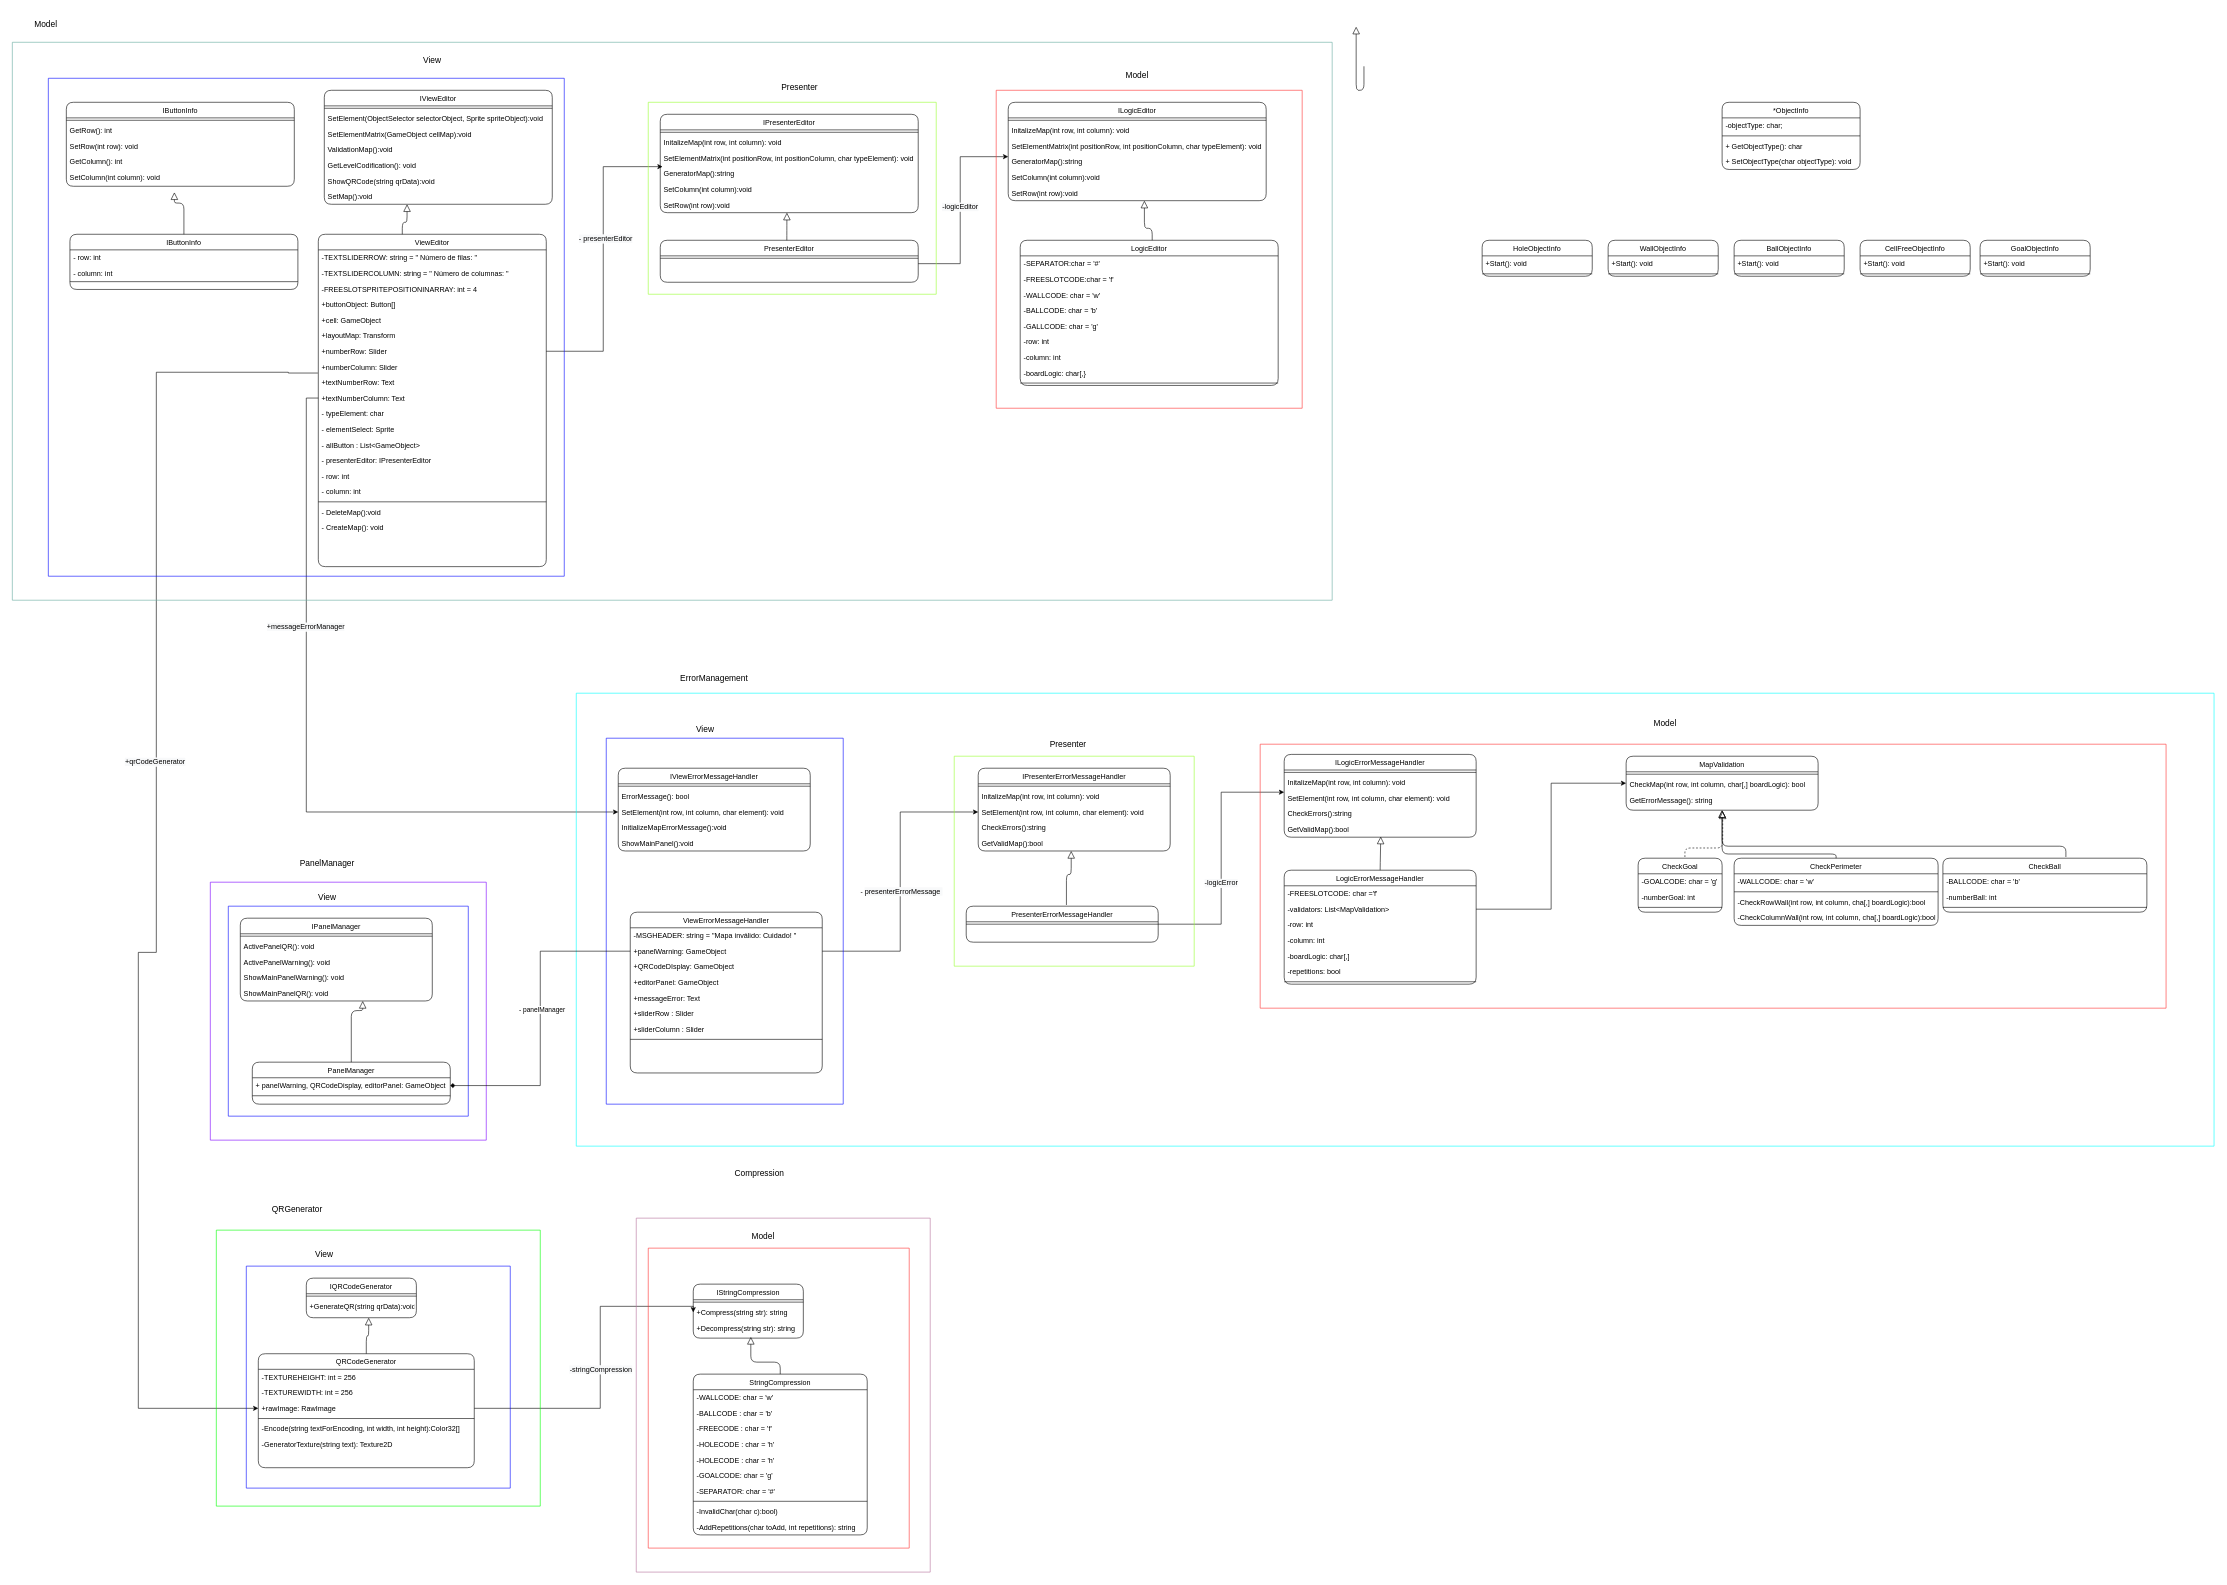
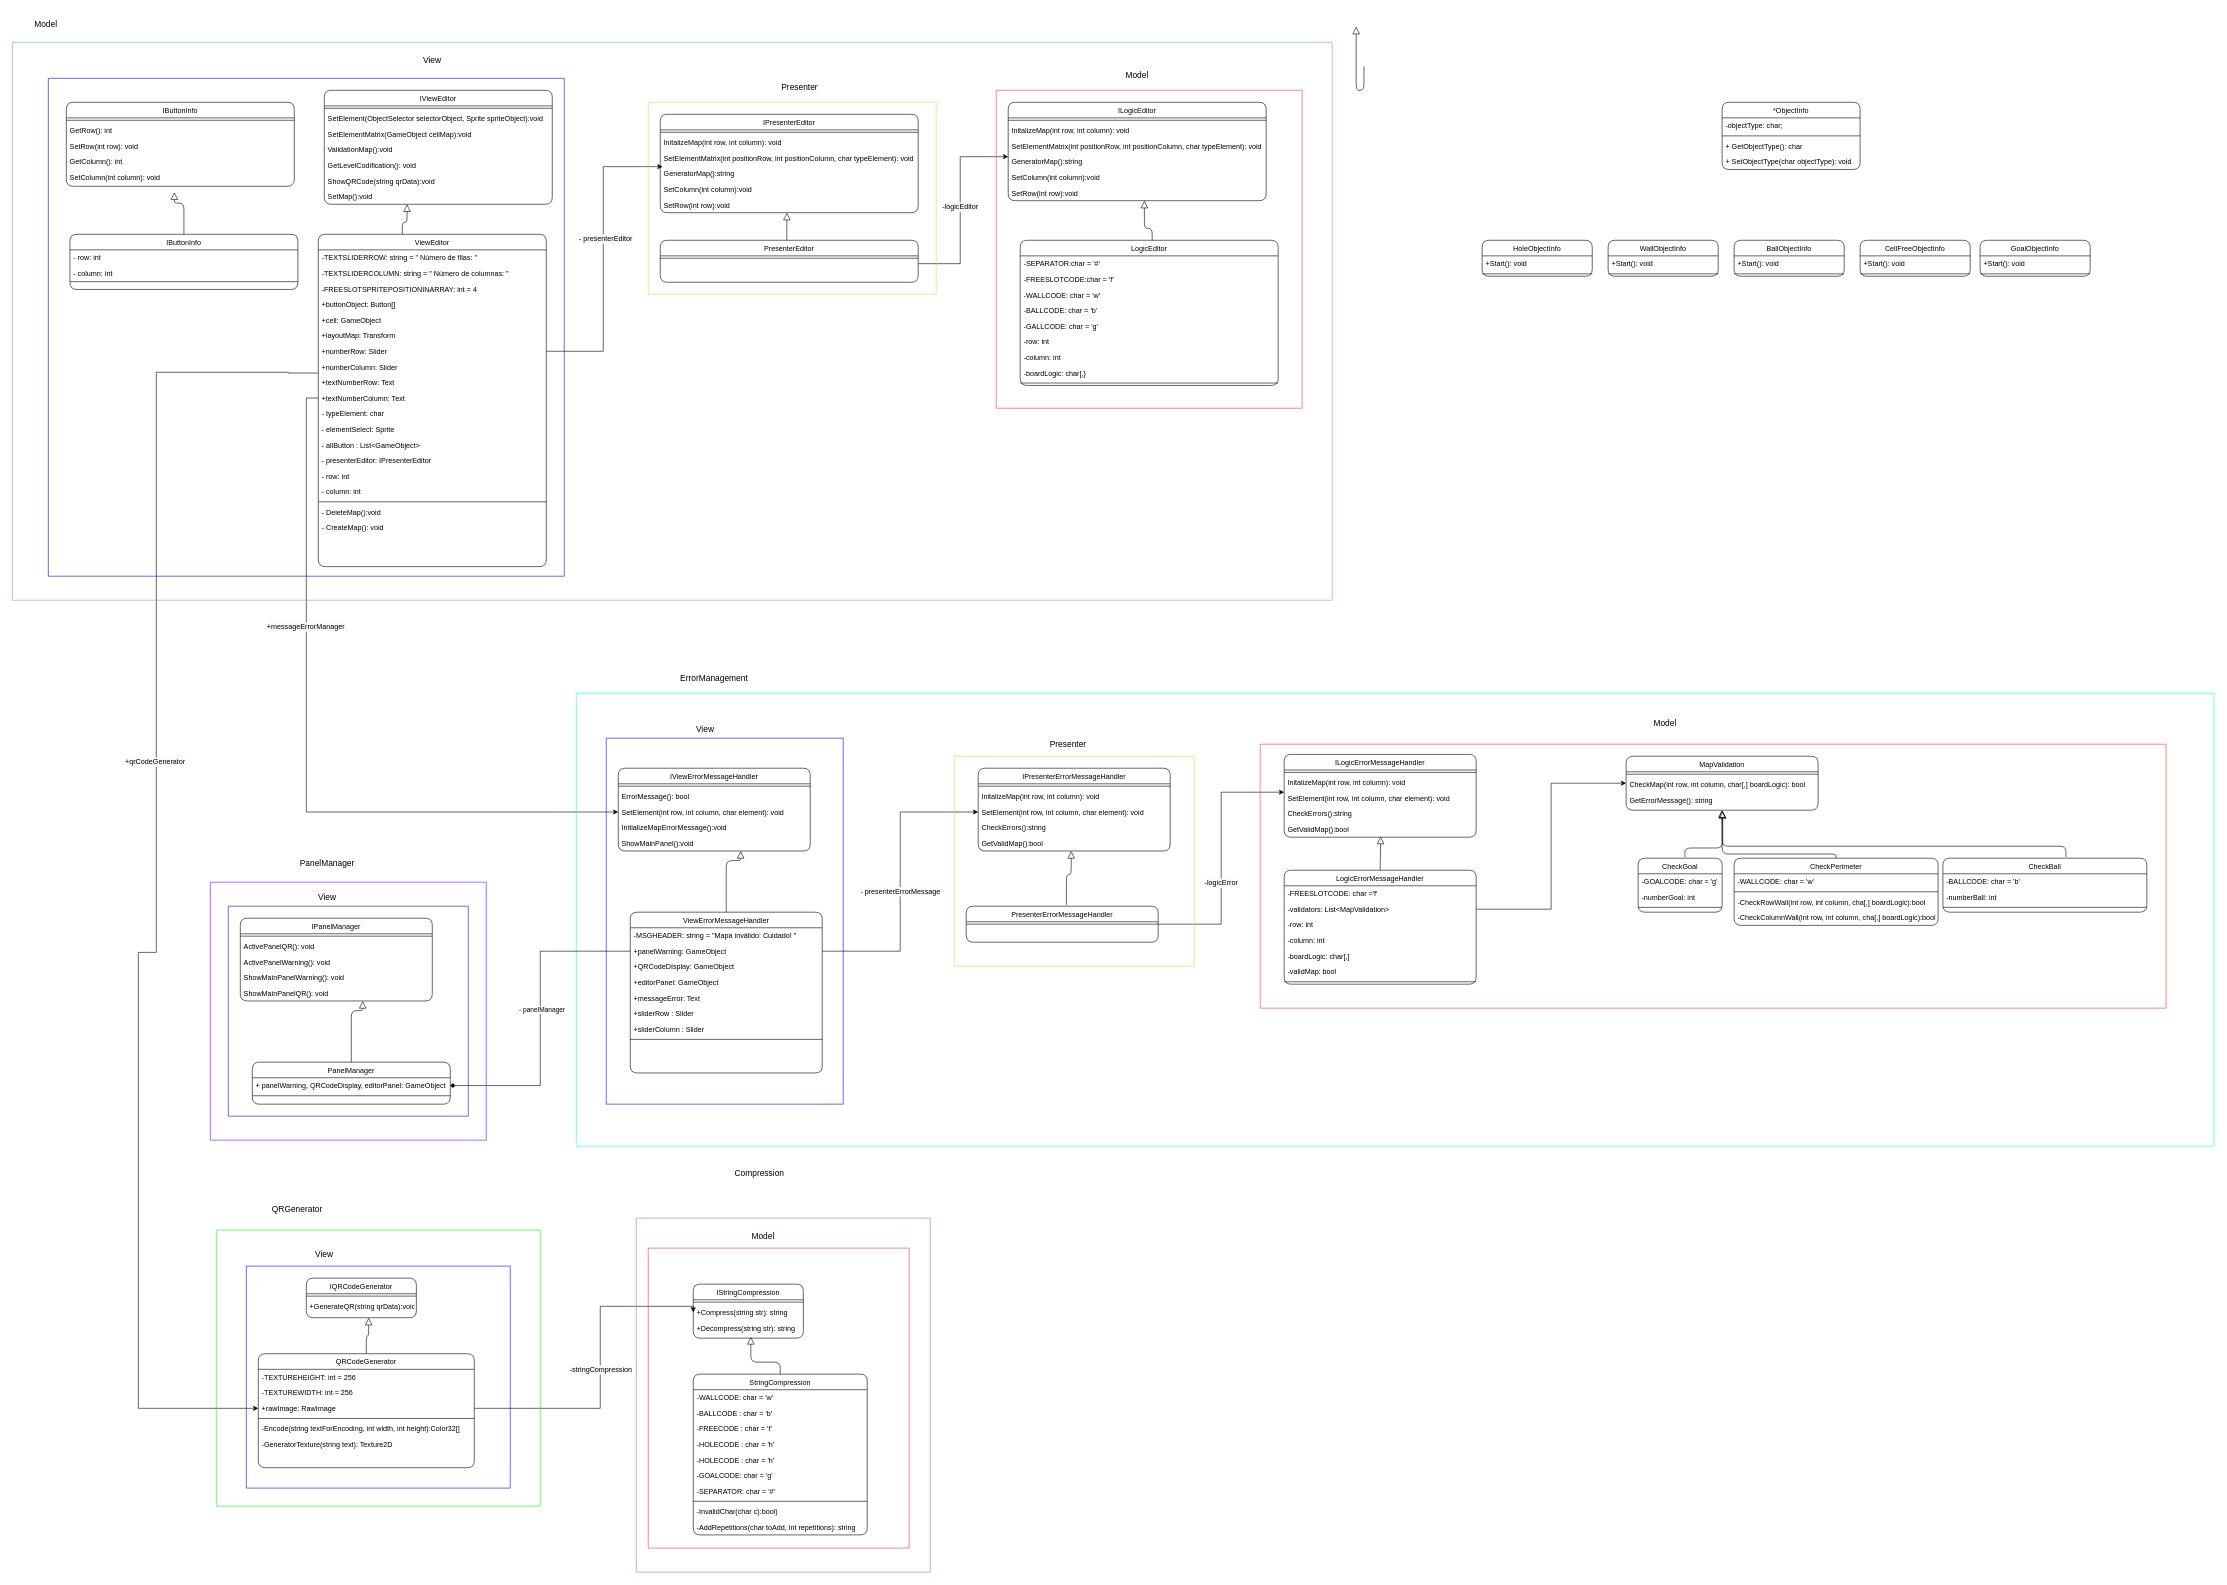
edge "CheckGoal" -> "GetErrorMessage(): string": style dashed -> solid
edge "ViewErrorMessageHandler" -> "ShowMainPanel():void": added
node "-repetitions: bool": label "-repetitions: bool" -> "-validMap: bool"
